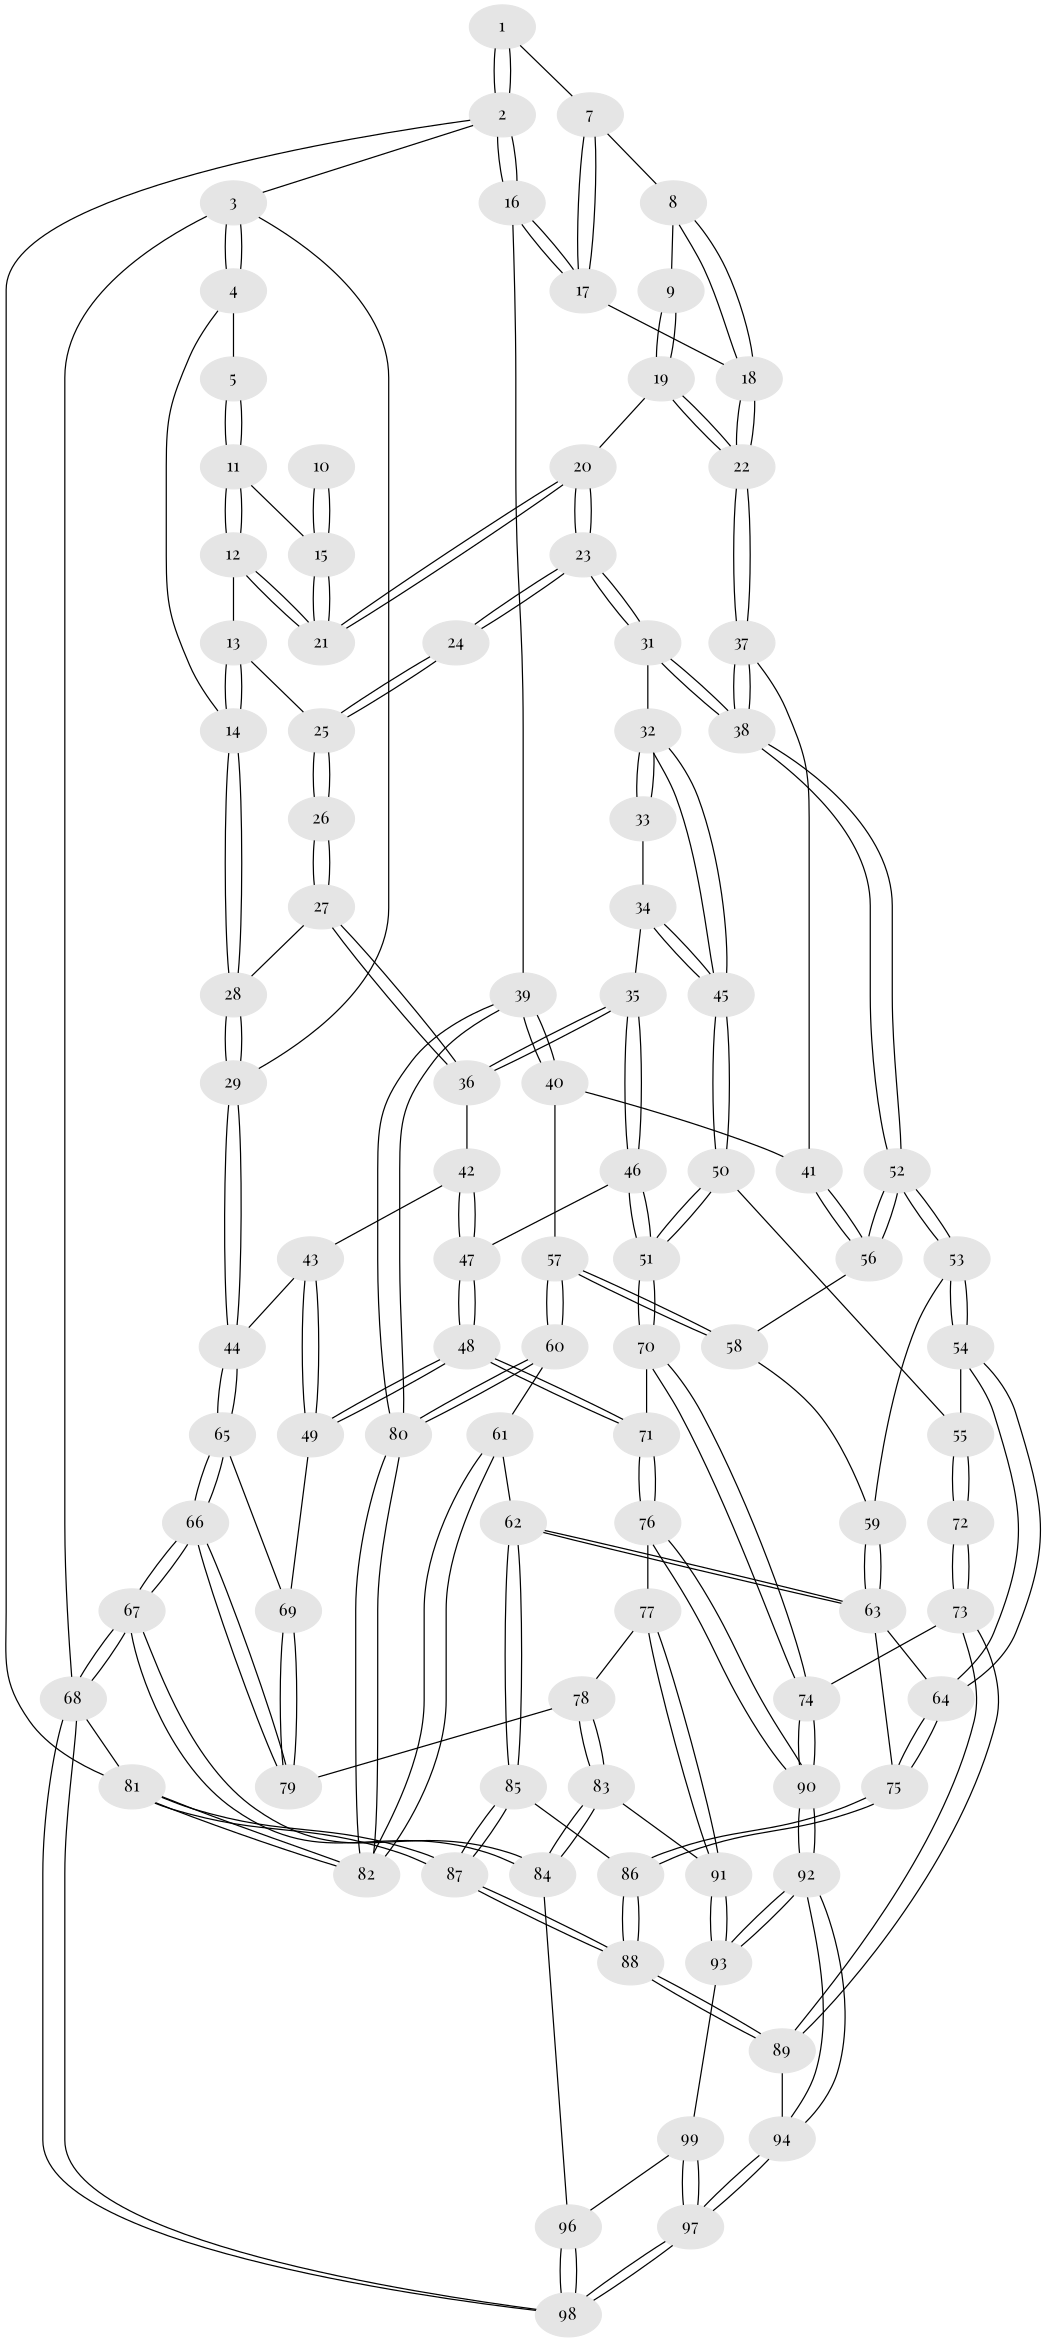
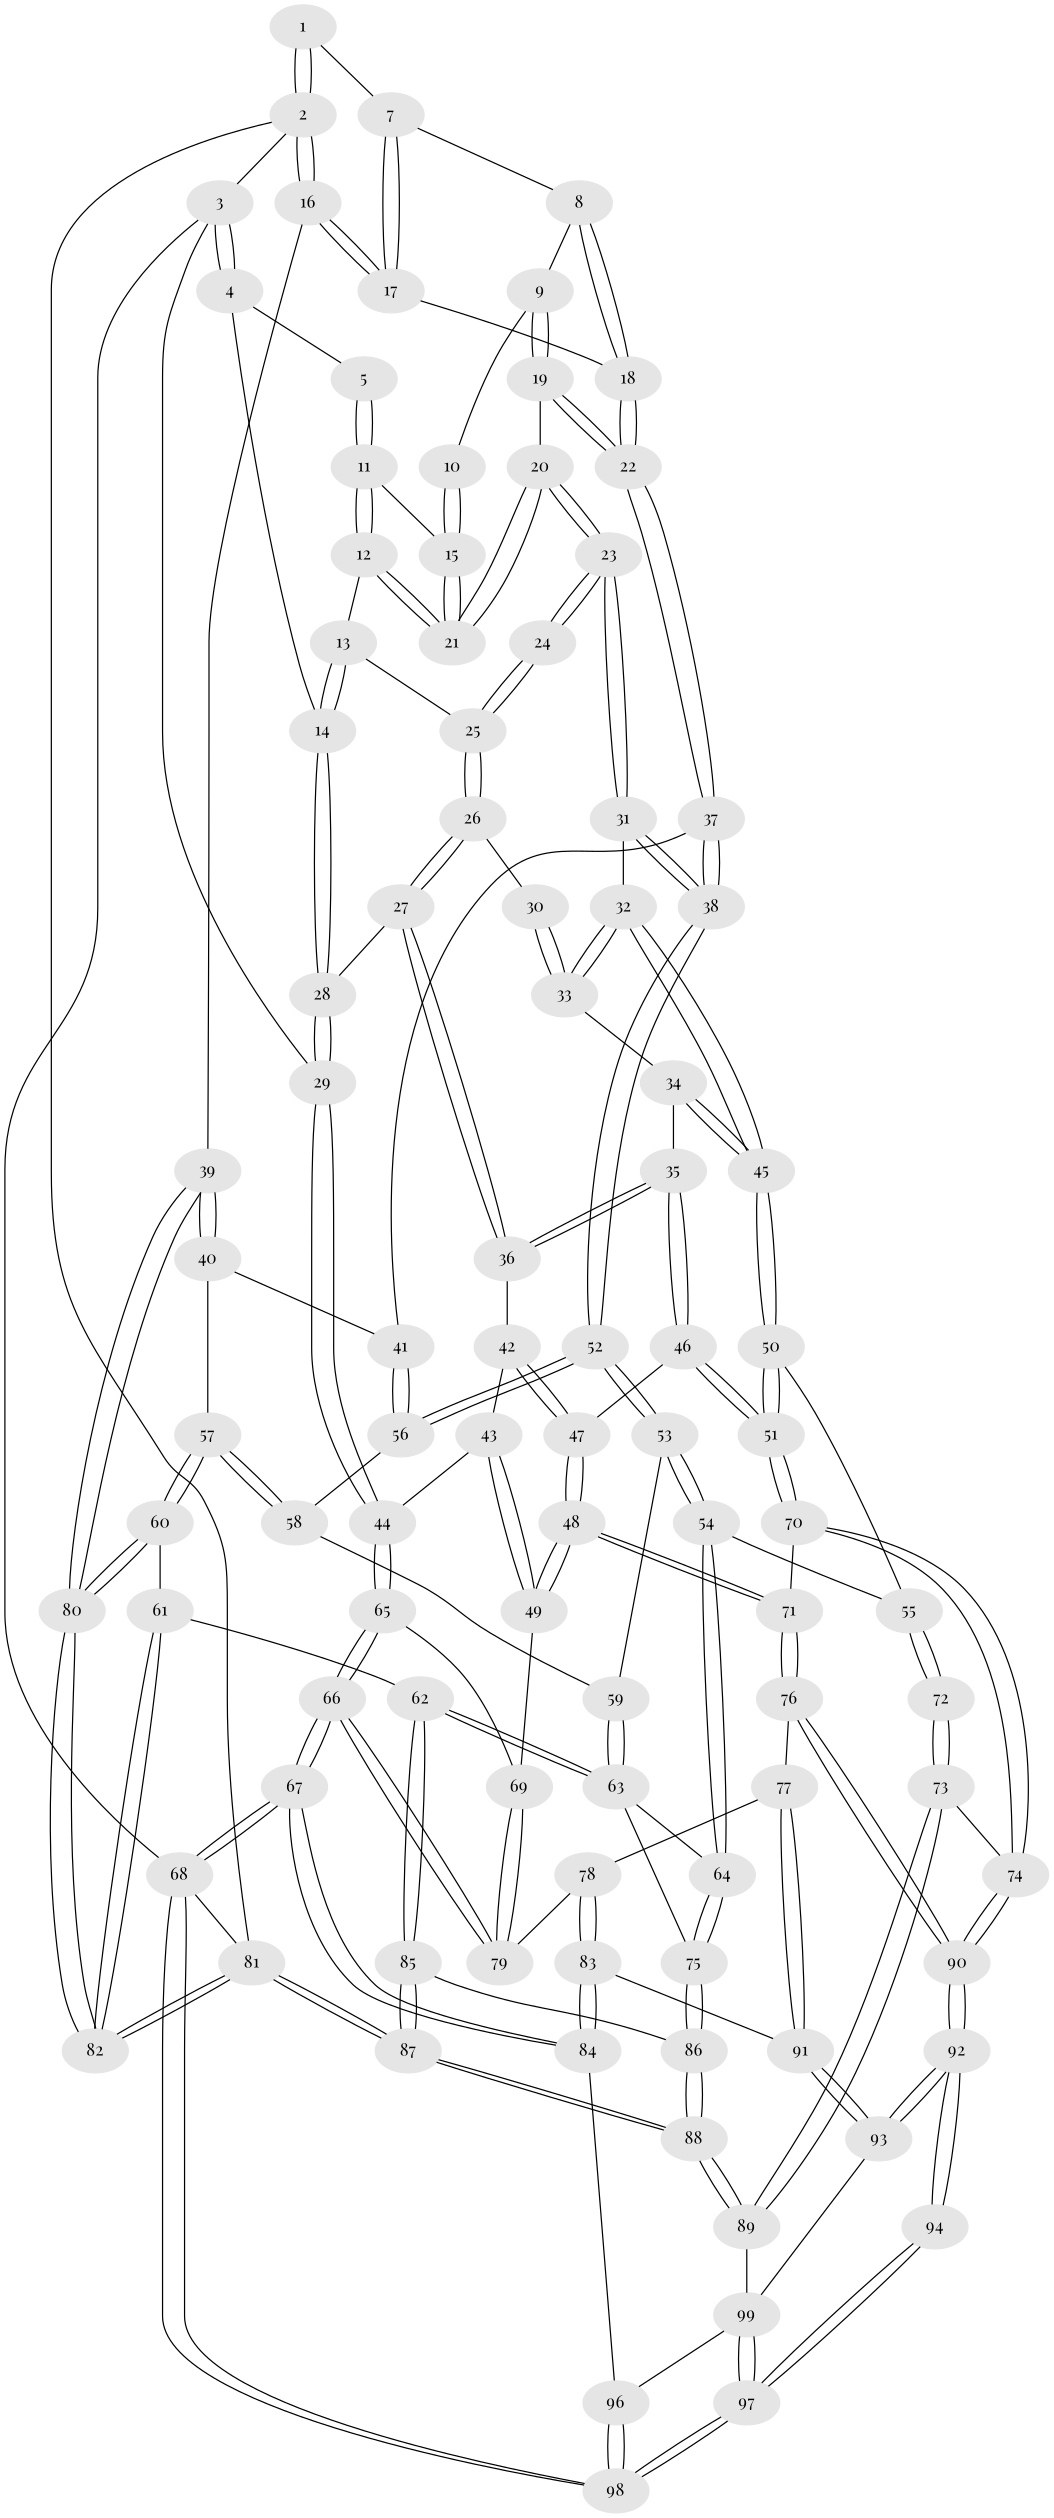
edge "9" -- "10": added
node "30": added
edge "89" -- "94": now "89" -- "99"
